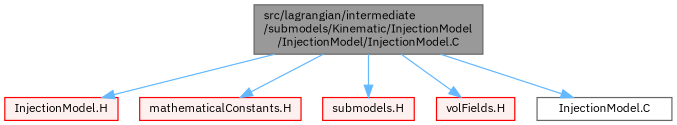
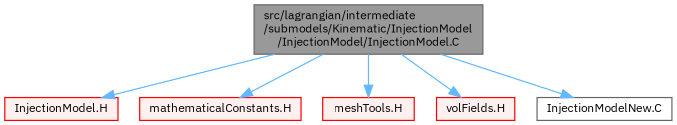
node "submodels.H": label "submodels.H" -> "meshTools.H"
node "InjectionModel.C": label "InjectionModel.C" -> "InjectionModelNew.C"
